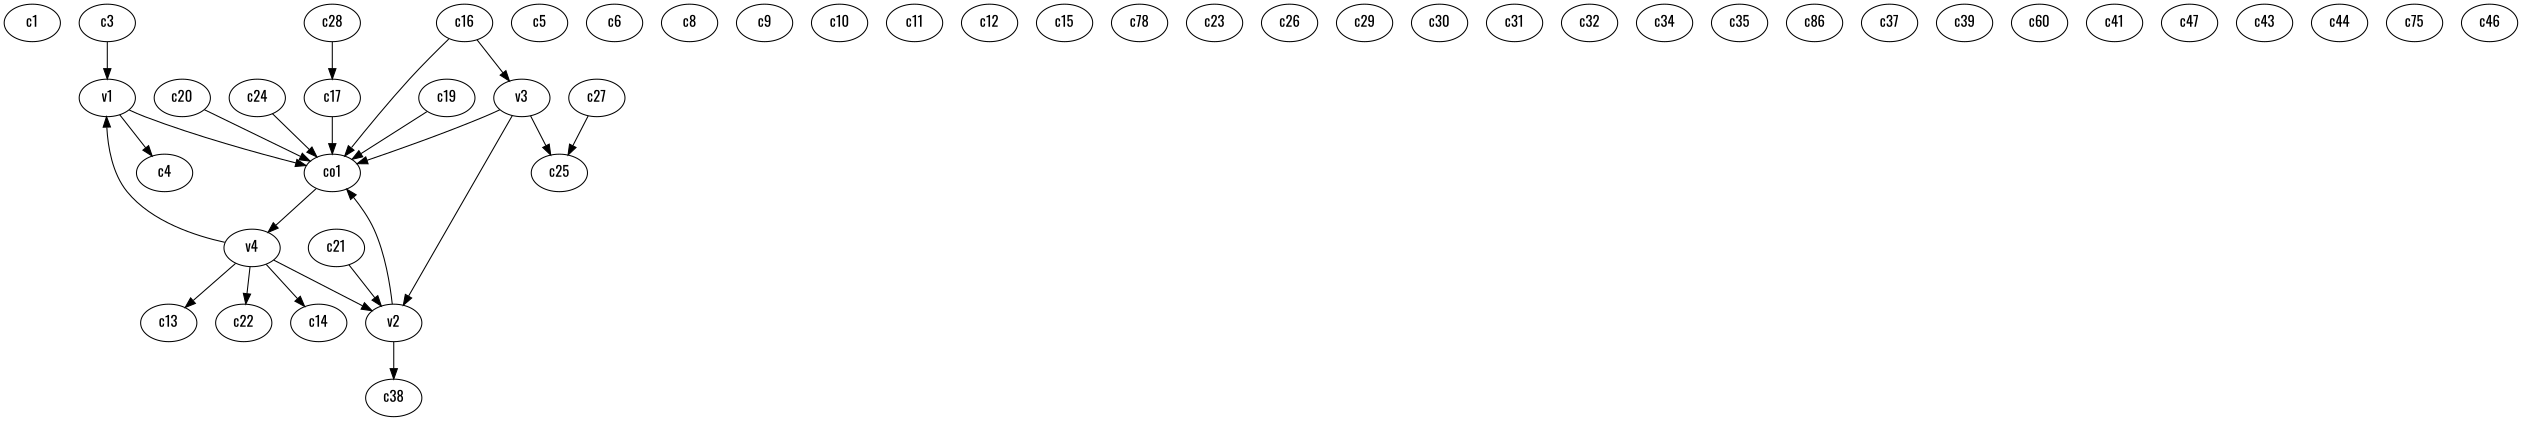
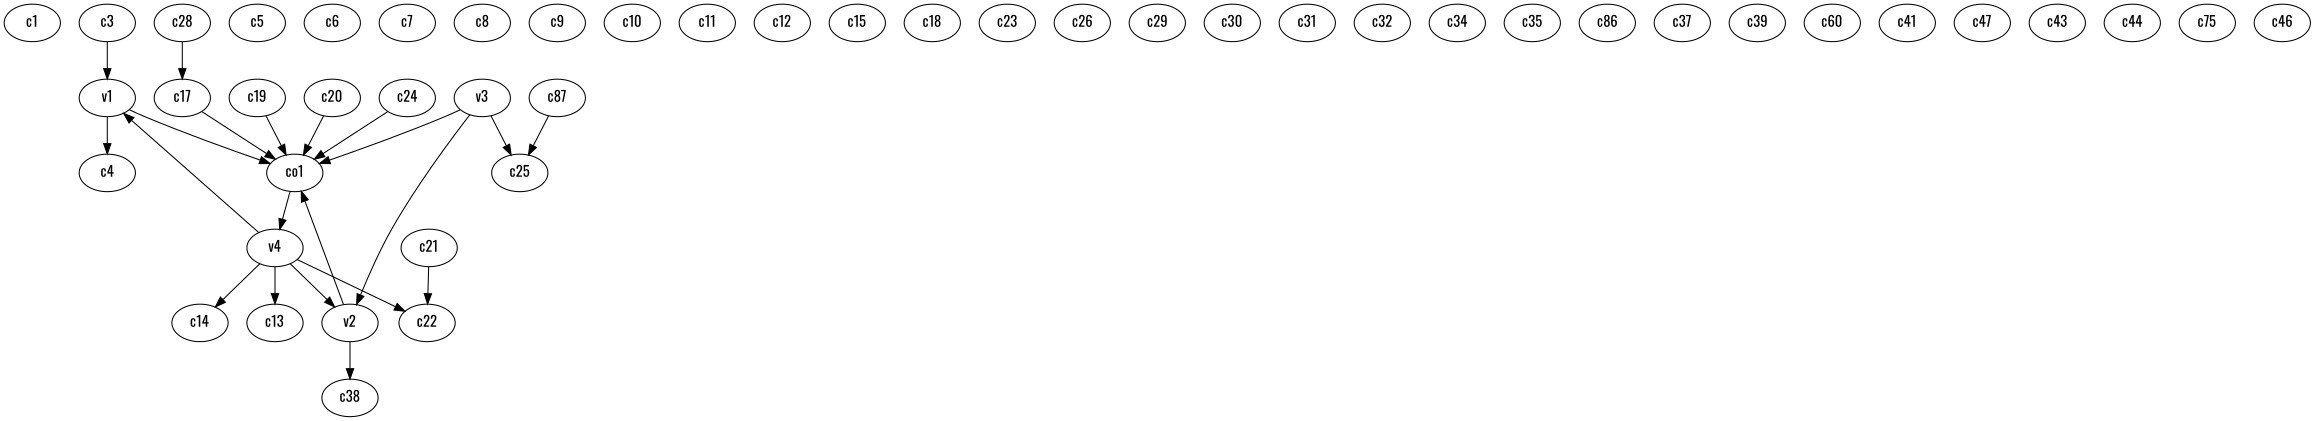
node "c7": added
node "c16": removed
node "c78": label "c78" -> "c18"
node "c27": label "c27" -> "c87"
edge "c21" -> "v2": now "c21" -> "c22"
